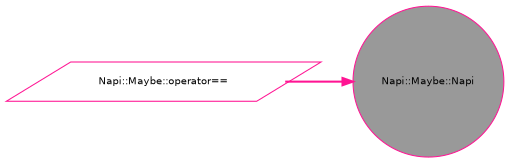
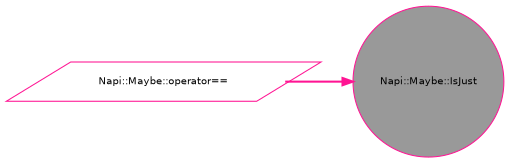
node "Napi::Maybe::Napi": label "Napi::Maybe::Napi" -> "Napi::Maybe::IsJust"
